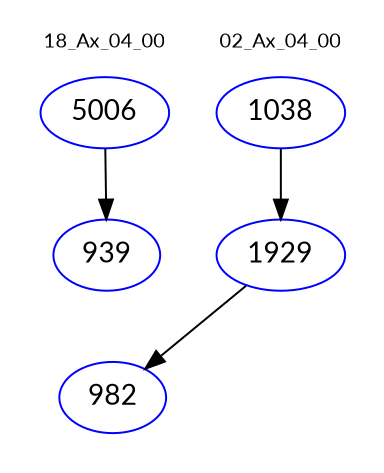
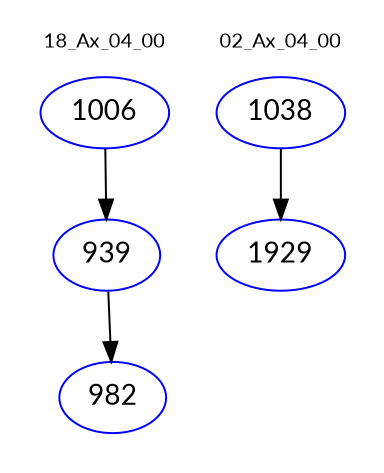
node "5006": label "5006" -> "1006"
edge "1929" -> "982": now "939" -> "982"
